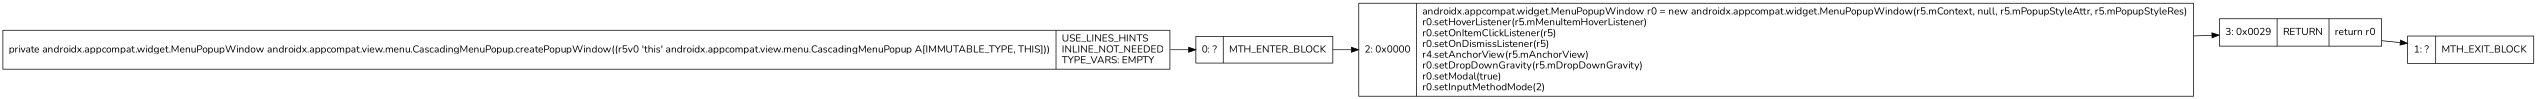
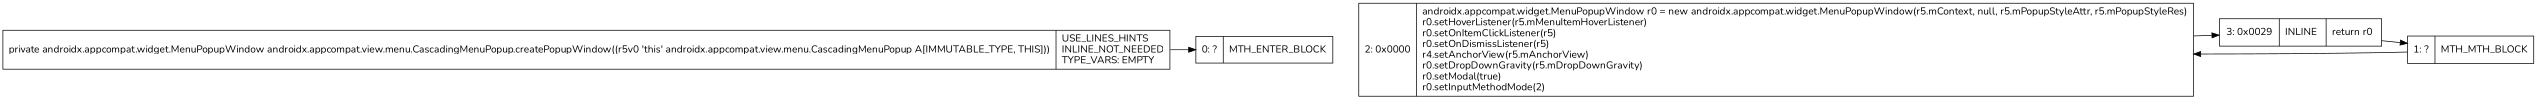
node "3: 0x0029": text "RETURN" -> "INLINE"
node "1: ?": text "MTH_EXIT_BLOCK" -> "MTH_MTH_BLOCK"
edge "0: ?" -> "2: 0x0000": now "1: ?" -> "2: 0x0000"
